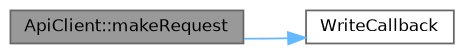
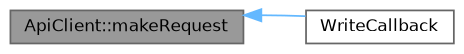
edge "ApiClient::makeRequest" -> "WriteCallback": reversed
